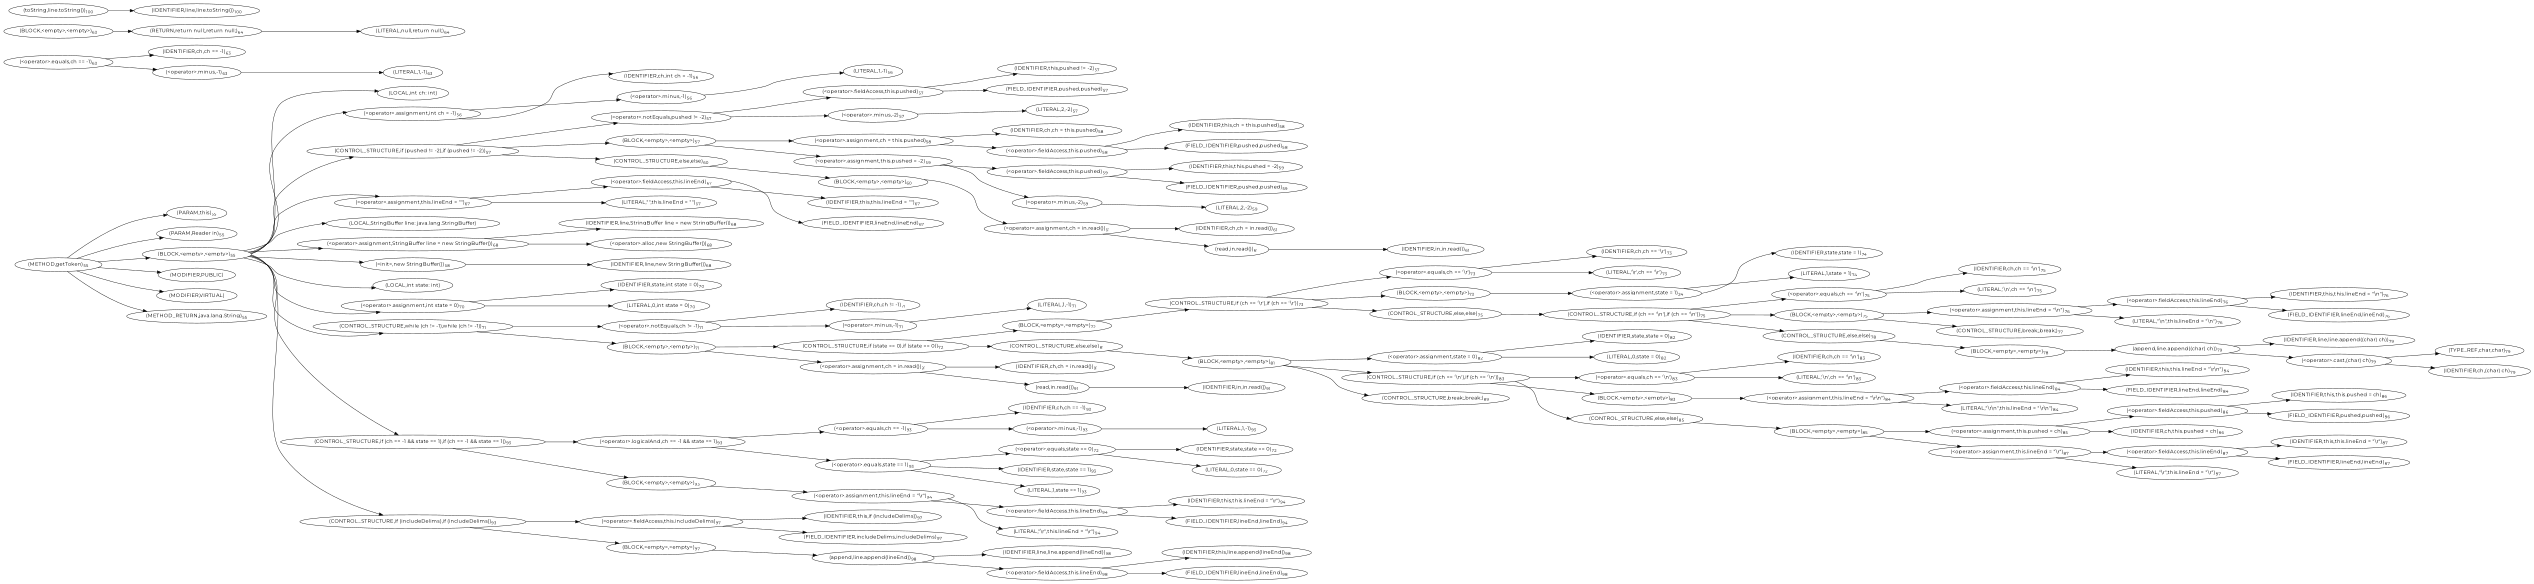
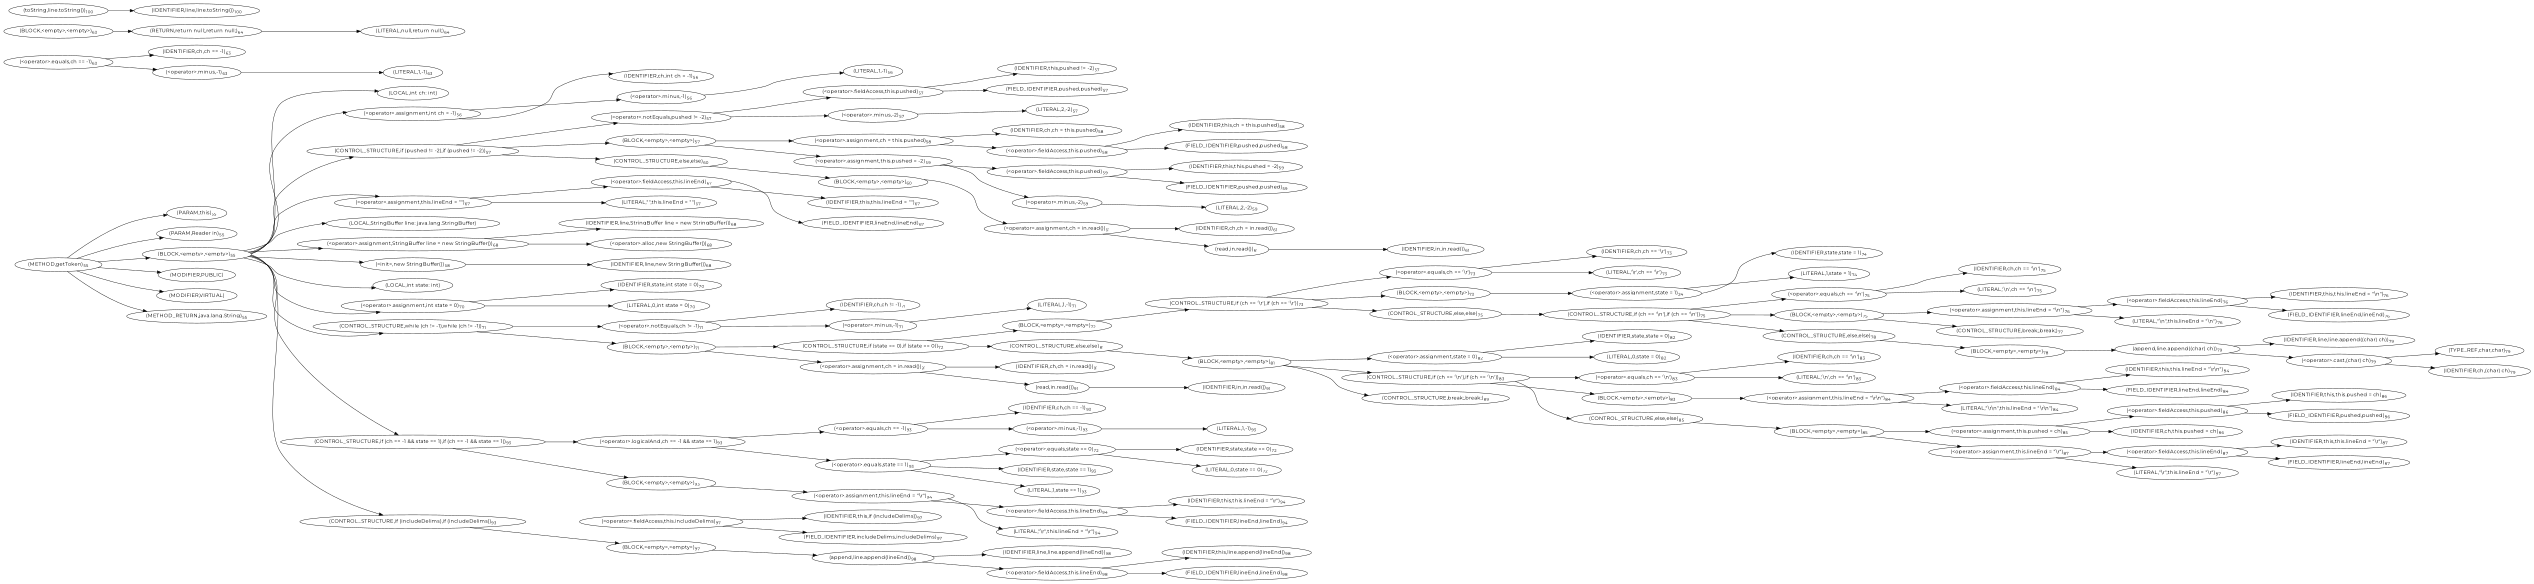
edge "(CONTROL_STRUCTURE,if (includeDelims),if (includeDelims))" -> "(<operator>.fieldAccess,this.includeDelims)": removed
